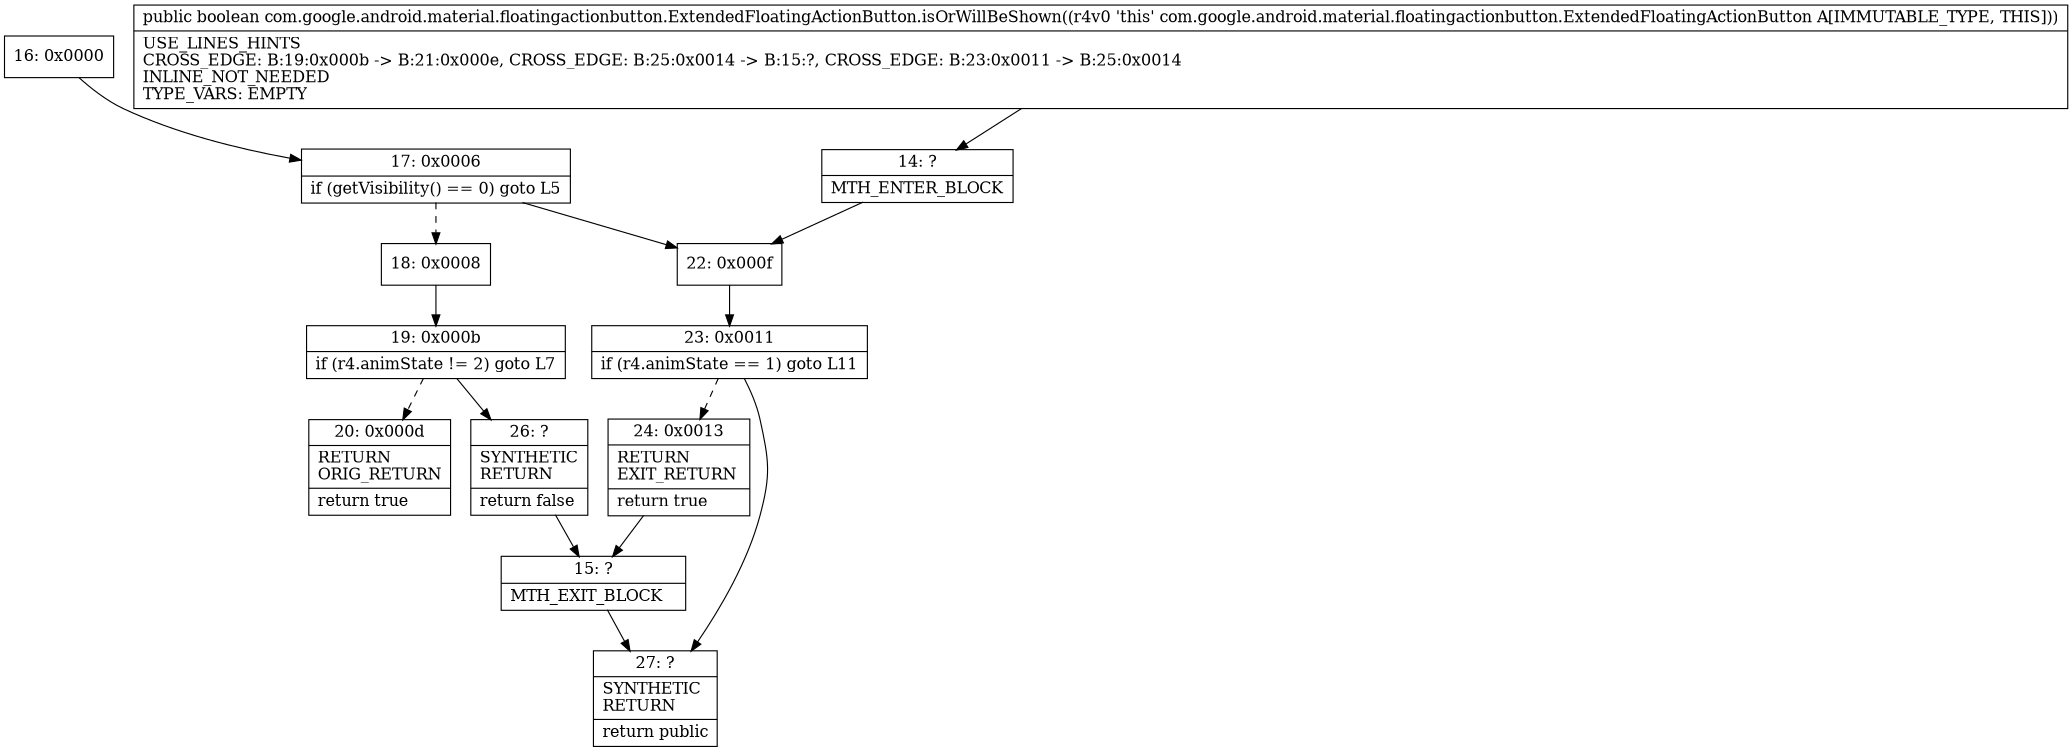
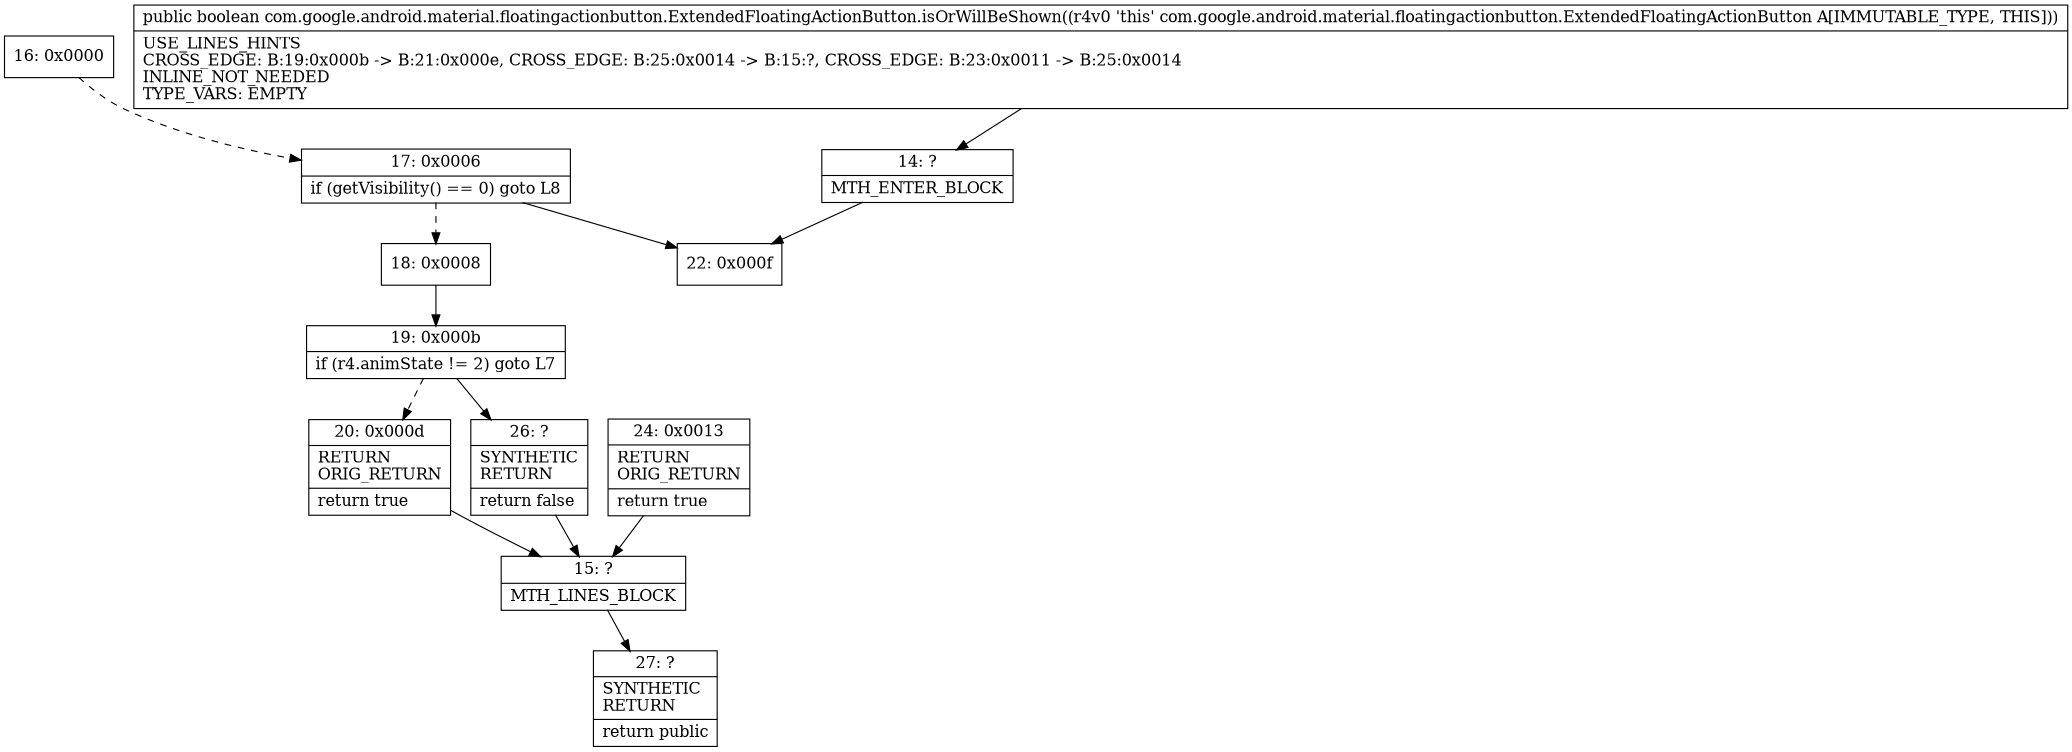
edge "16: 0x0000" -> "17: 0x0006": style solid -> dashed
node "17: 0x0006": text "if (getVisibility() == 0) goto L5" -> "if (getVisibility() == 0) goto L8"
node "23: 0x0011": removed
node "24: 0x0013": text "EXIT_RETURN" -> "ORIG_RETURN"
edge "20: 0x000d" -> "15: ?": added
node "15: ?": text "MTH_EXIT_BLOCK" -> "MTH_LINES_BLOCK"
